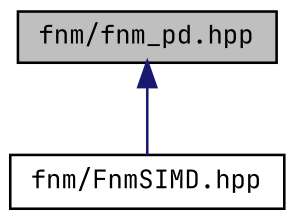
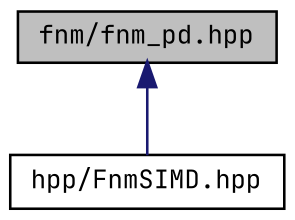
node "fnm/FnmSIMD.hpp": label "fnm/FnmSIMD.hpp" -> "hpp/FnmSIMD.hpp"
